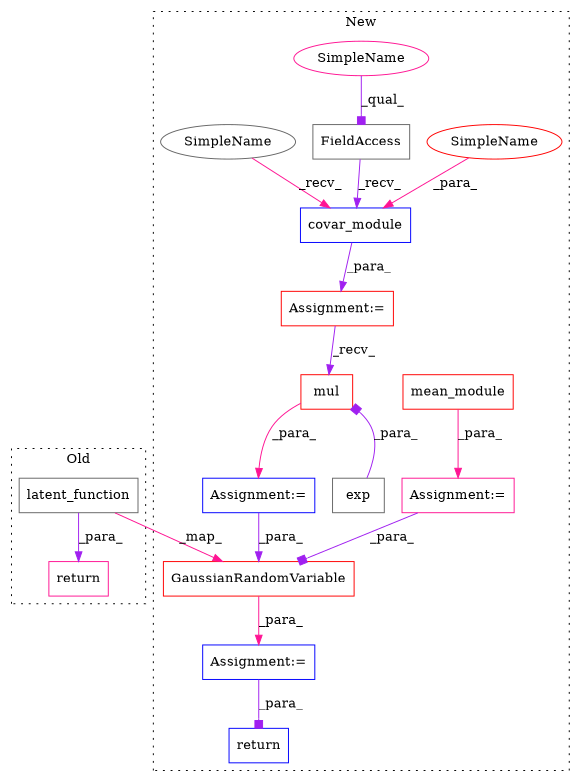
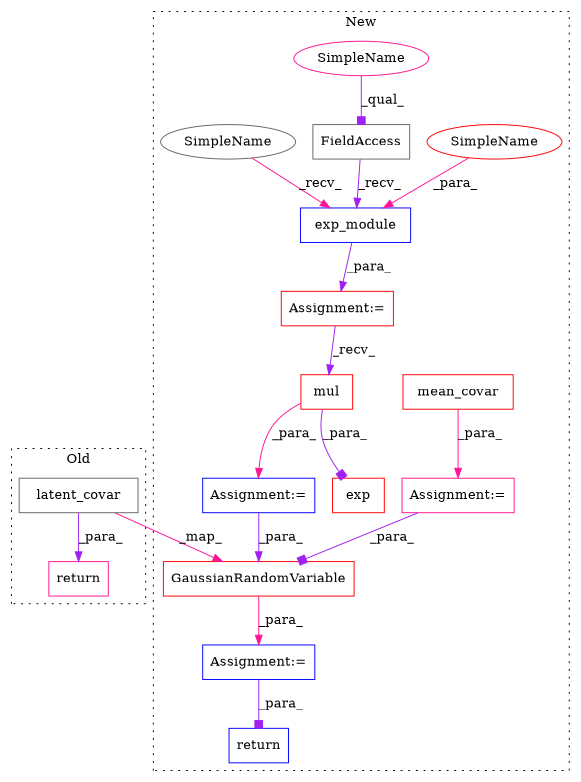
node "covar_module": label "covar_module" -> "exp_module"
node "mean_module": label "mean_module" -> "mean_covar"
edge "exp" -> "mul": reversed
node "latent_function": label "latent_function" -> "latent_covar"
node "exp": color gray40 -> red
